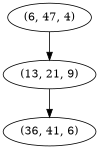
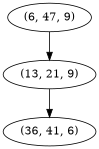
node "(6, 47, 4)": label "(6, 47, 4)" -> "(6, 47, 9)"
